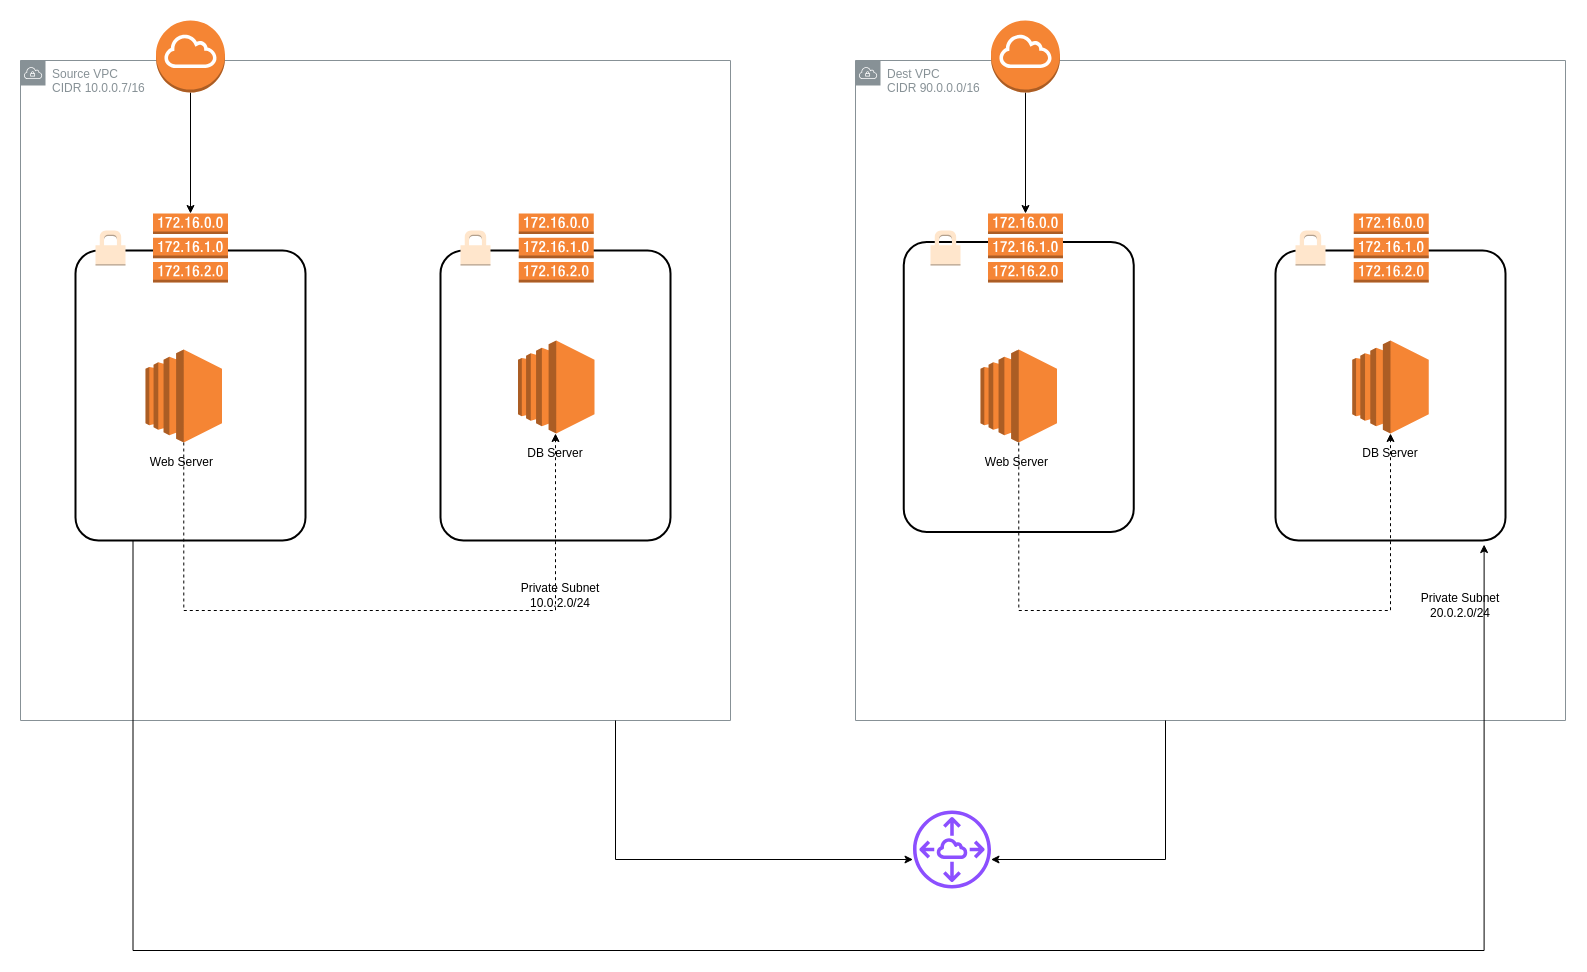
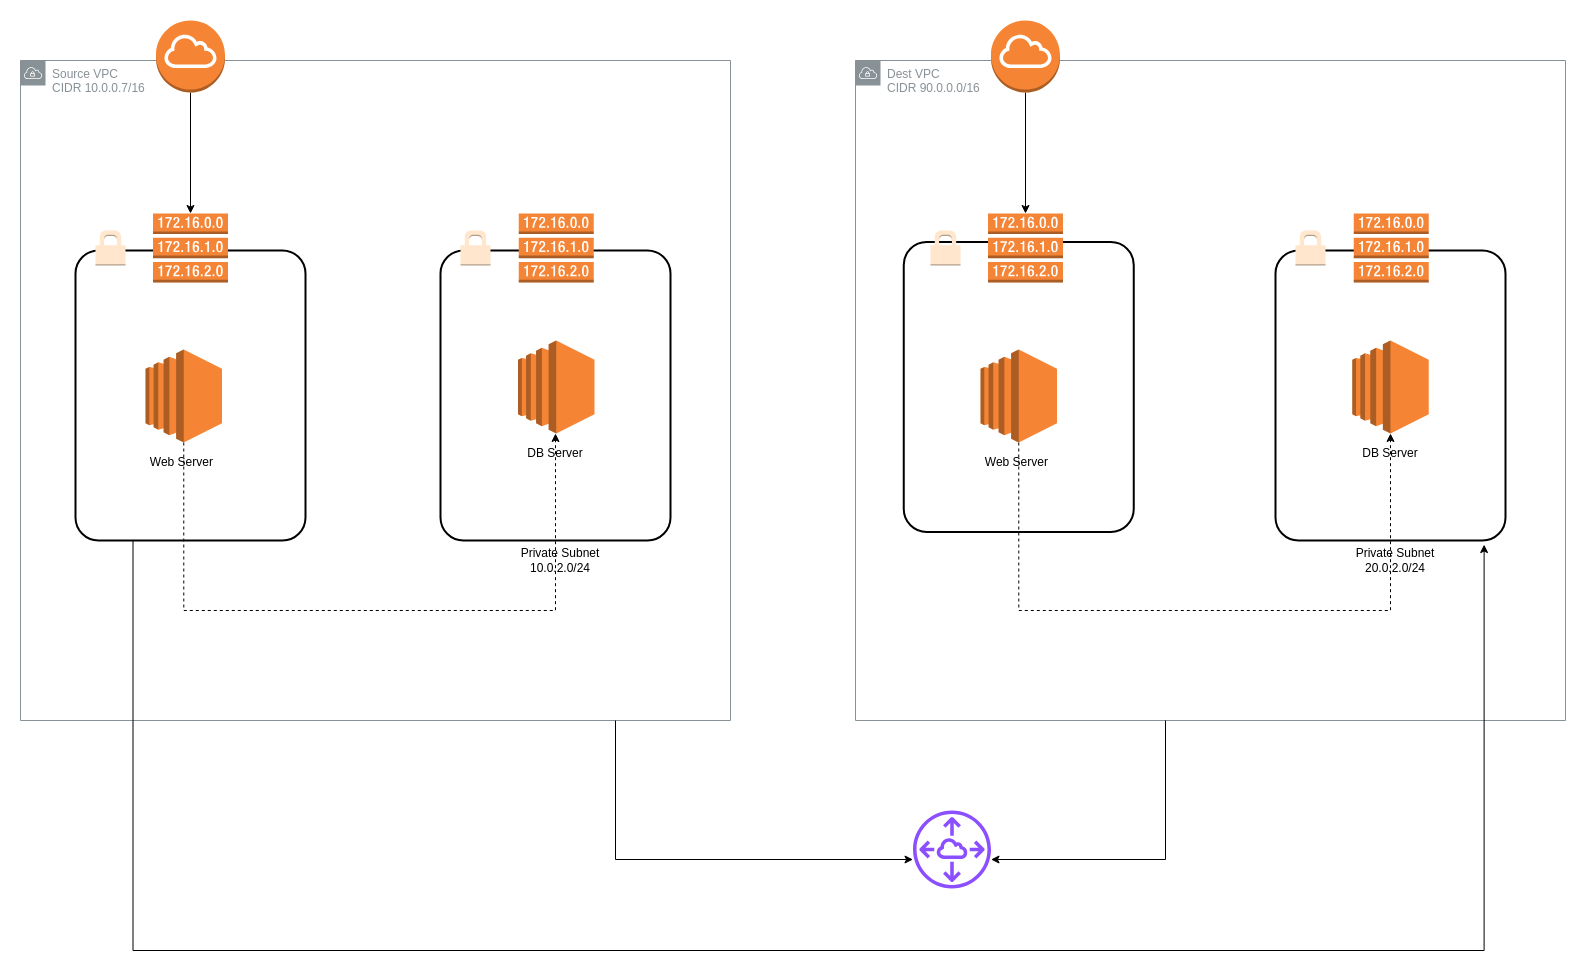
node "Private Subnet 10.0.2.0/24": moved (561, 596) -> (561, 561)
node "Private Subnet 20.0.2.0/24": moved (1461, 606) -> (1396, 561)
